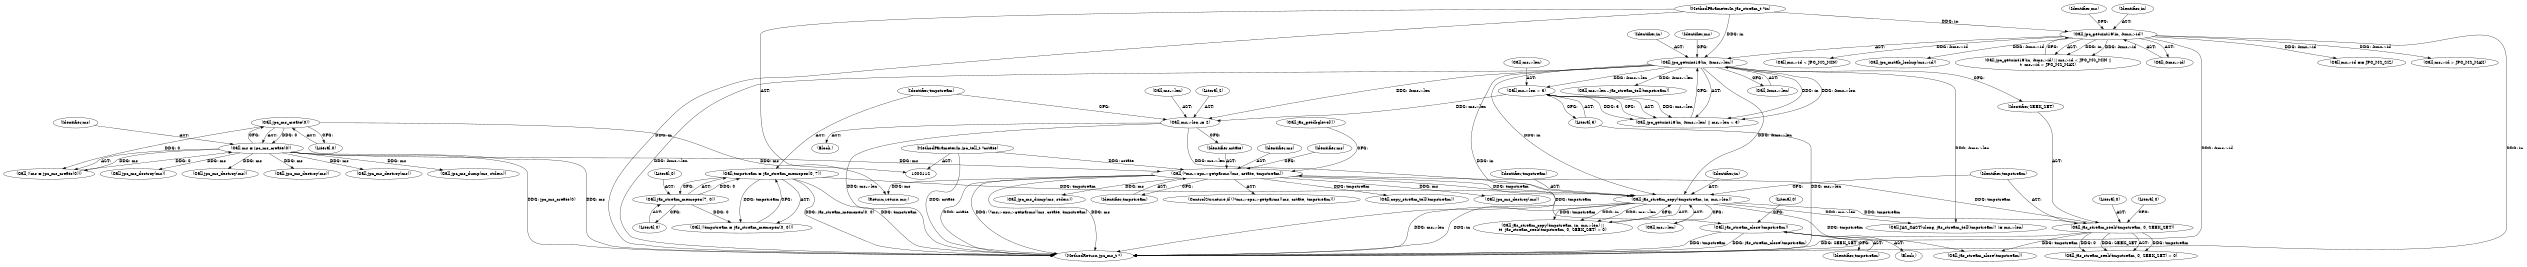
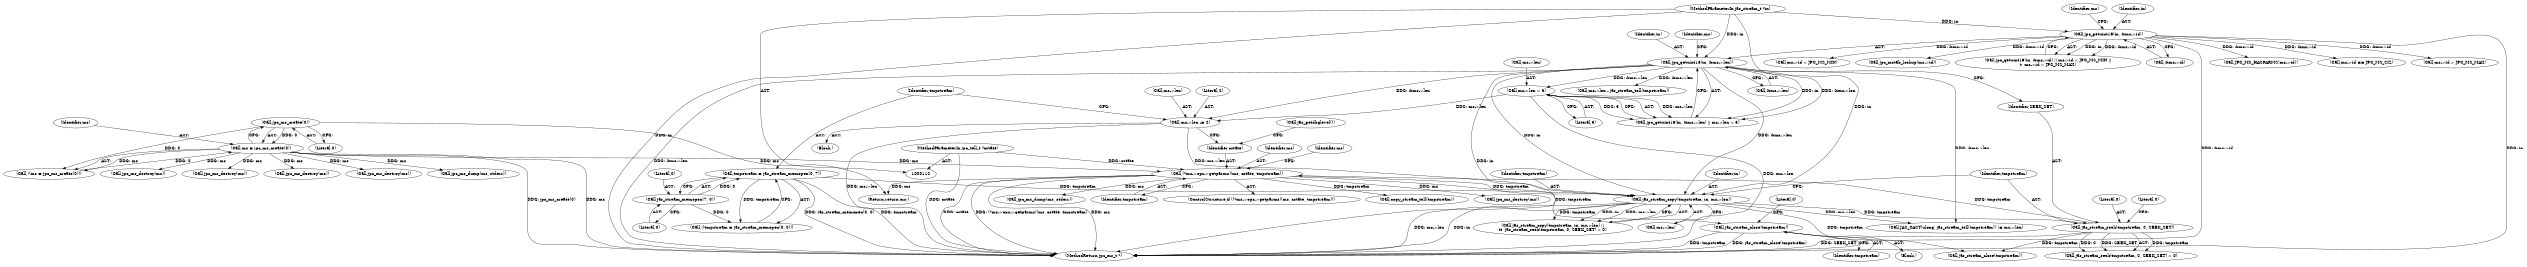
edge "(Call,jpc_getuint16(in, &ms->id))" -> "(Call,&ms->id)": label "AST: " -> "CFG: "
node "(Call,JPC_MS_HASPARMS(ms->id))": added
edge "(MethodParameterIn,jas_stream_t *in)" -> "(Call,jas_stream_copy(tmpstream, in, ms->len))": added, label "DDG: in"
edge "(Call,jas_getdbglevel())" -> "(Call,(*ms->ops->getparms)(ms, cstate, tmpstream))": now "(Call,jas_getdbglevel())" -> "(Identifier,cstate)"
edge "(Literal,3)" -> "(MethodReturn,jpc_ms_t *)": now "(Call,ms->len < 3)" -> "(MethodReturn,jpc_ms_t *)"
